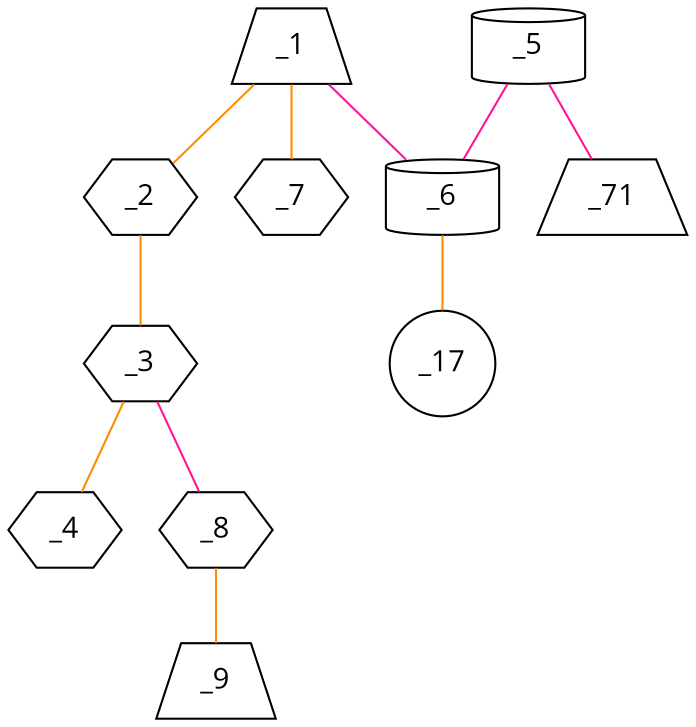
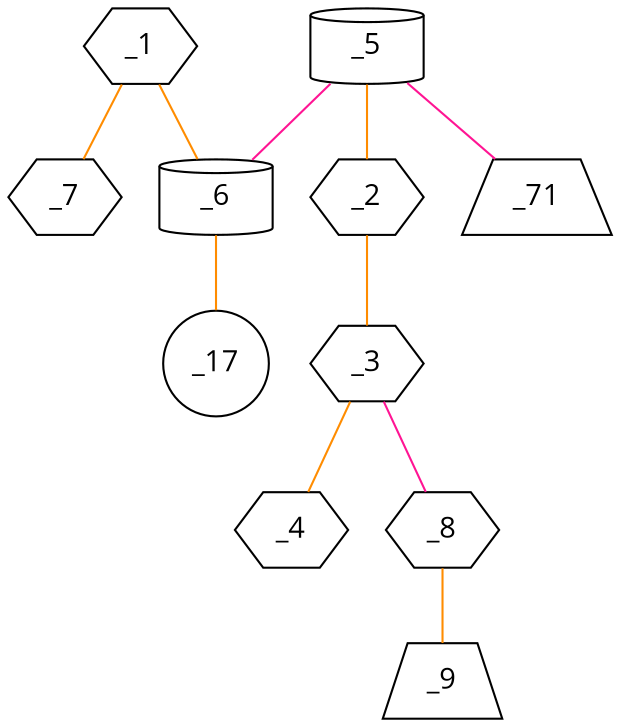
node "_1": shape trapezium -> hexagon
edge "_1" -- "_6": color deeppink -> darkorange
edge "_1" -- "_2": now "_5" -- "_2"
